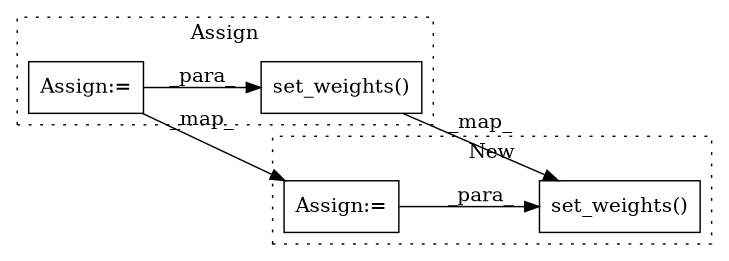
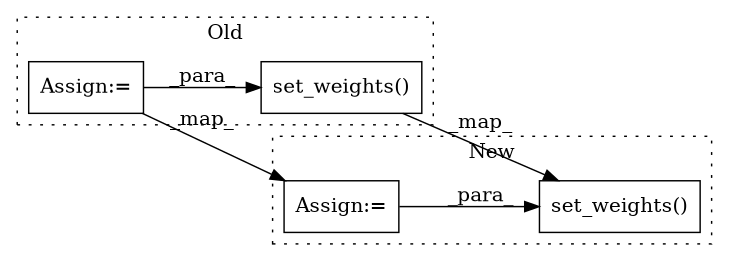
cluster "Assign": label "Assign" -> "Old"
